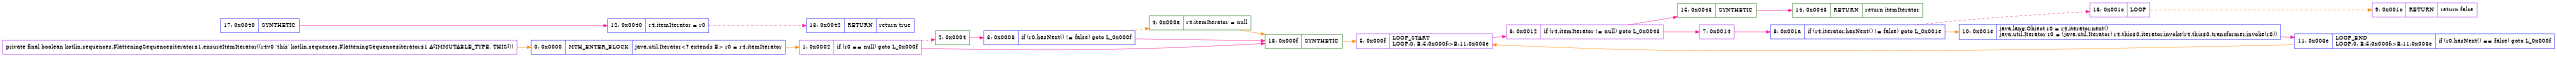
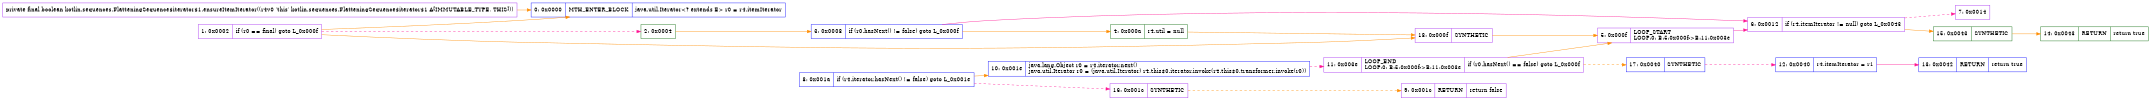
edge "15: 0x0043" -> "14: 0x0043": color deeppink -> darkorange
node "14: 0x0043": text "return itemIterator" -> "return true"
node "16: 0x001c": text "LOOP" -> "SYNTHETIC"
edge "6: 0x0012" -> "15: 0x0043": color deeppink -> darkorange
node "4: 0x000a": text "r4.itemIterator = null" -> "r4.util = null"
node "12: 0x0040": text "r4.itemIterator = r0" -> "r4.itemIterator = r1"
edge "17: 0x0040" -> "12: 0x0040": style solid -> dashed
edge "12: 0x0040" -> "13: 0x0042": style dashed -> solid
edge "3: 0x0008" -> "4: 0x000a": style dashed -> solid
edge "6: 0x0012" -> "7: 0x0014": style solid -> dashed
edge "7: 0x0014" -> "8: 0x001a": removed
edge "10: 0x001e" -> "11: 0x003e": style solid -> dashed
edge "2: 0x0004" -> "3: 0x0008": color deeppink -> darkorange
edge "3: 0x0008" -> "18: 0x000f": now "3: 0x0008" -> "6: 0x0012"
node "18: 0x000f": color darkgreen -> purple
node "11: 0x003e": color blue -> purple
edge "0: 0x0000" -> "1: 0x0002": reversed
node "1: 0x0002": text "if (r0 == null) goto L_0x000f" -> "if (r0 == final) goto L_0x000f"
edge "1: 0x0002" -> "18: 0x000f": color deeppink -> darkorange
edge "11: 0x003e" -> "17: 0x0040": added
